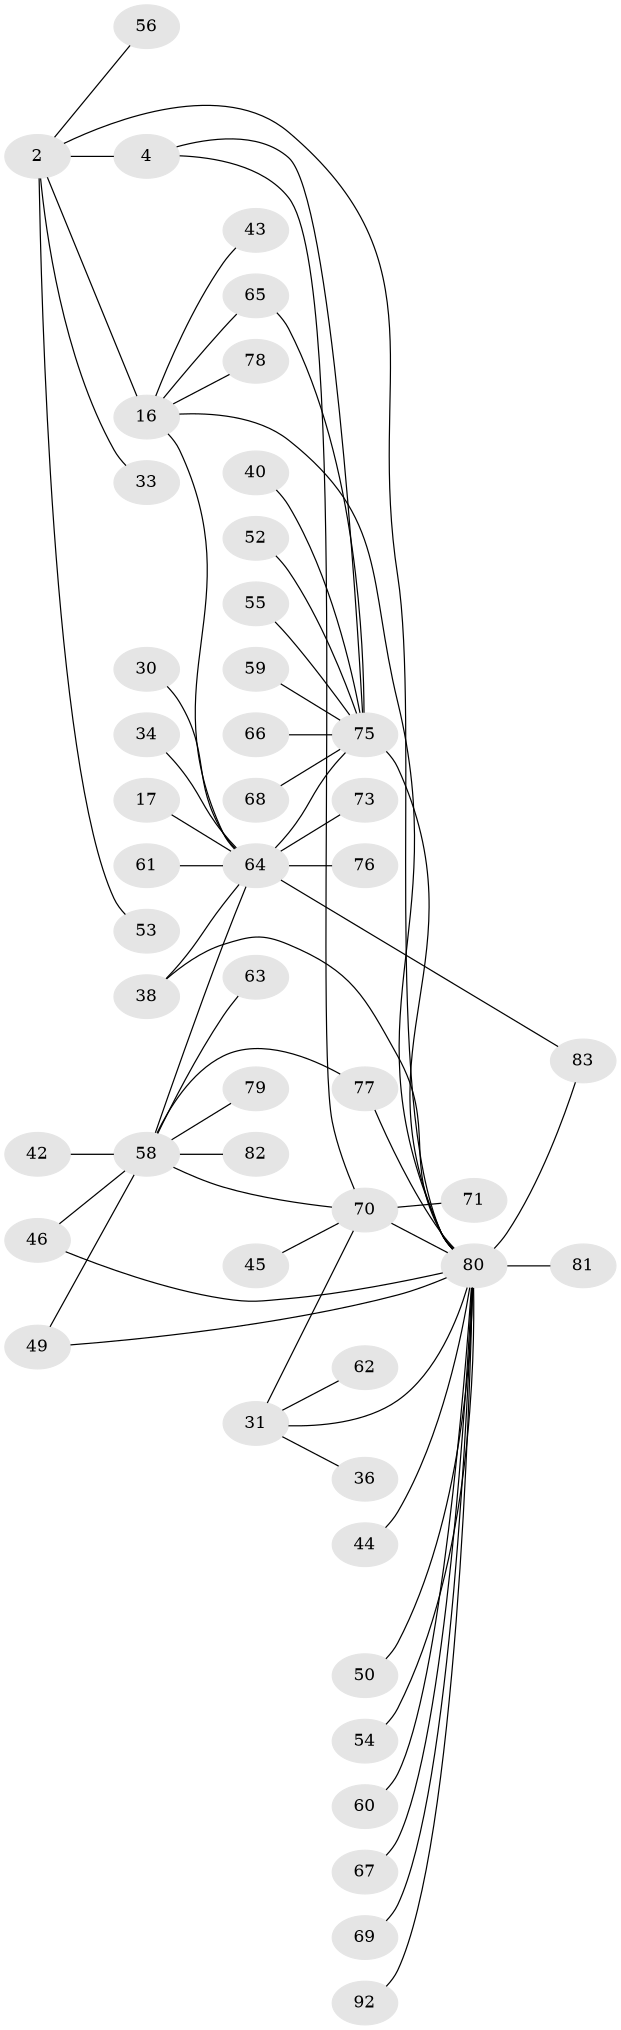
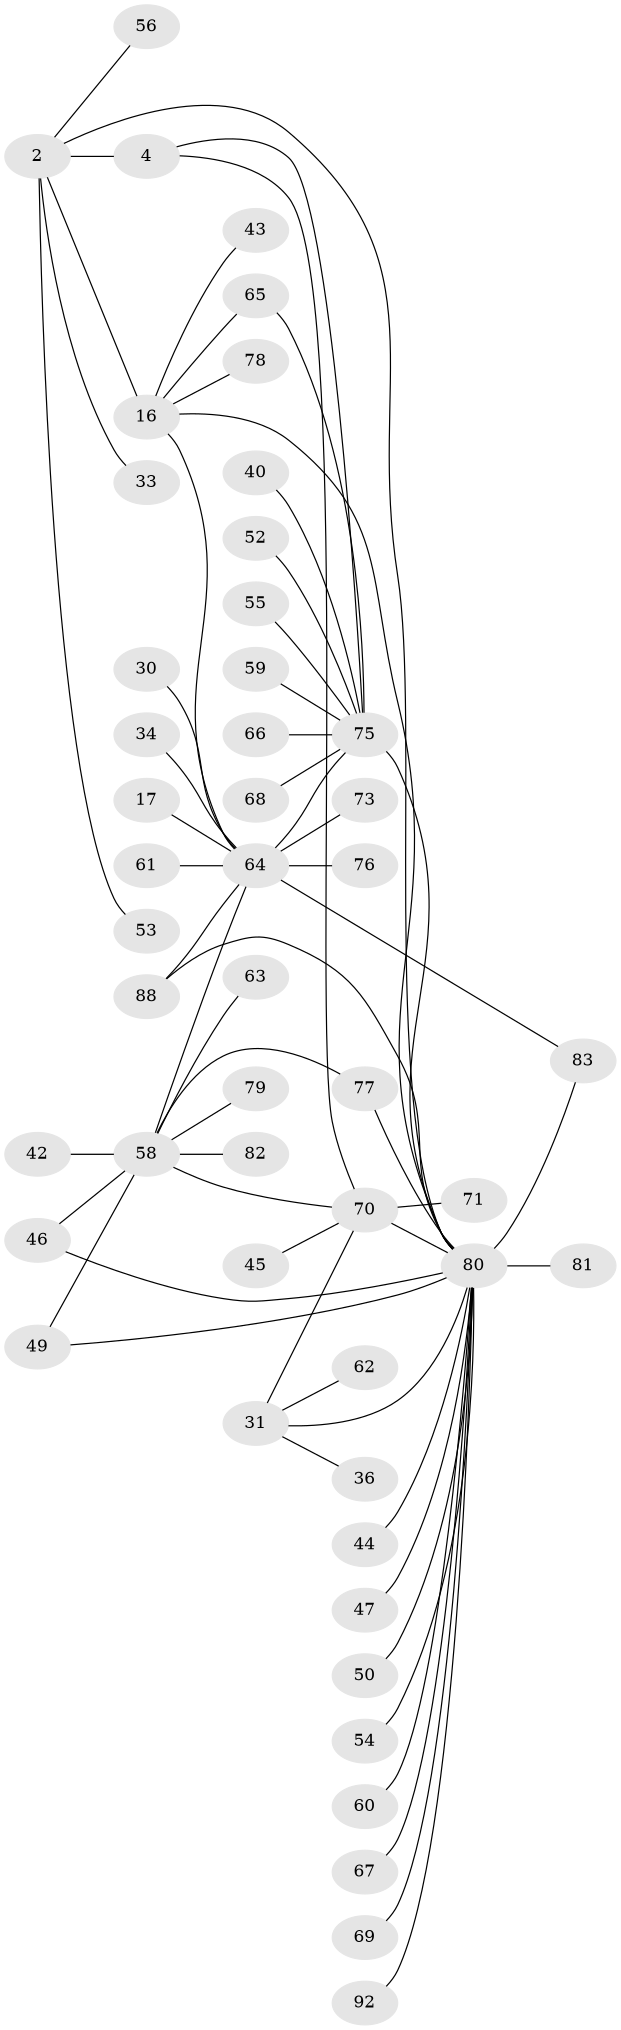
node "38": label "38" -> "88"
node "47": added
